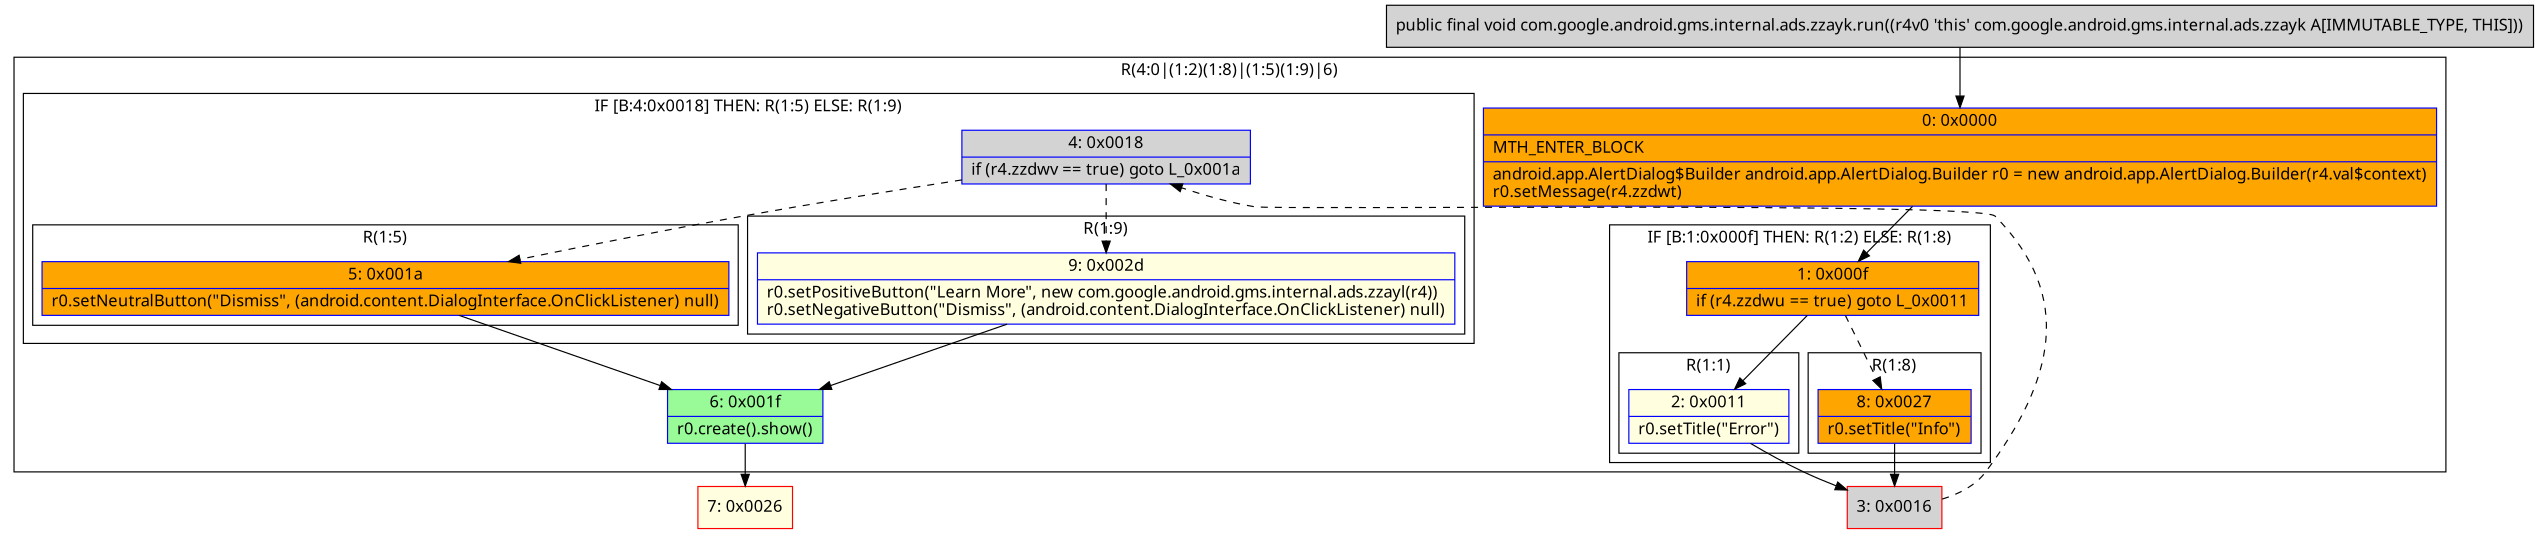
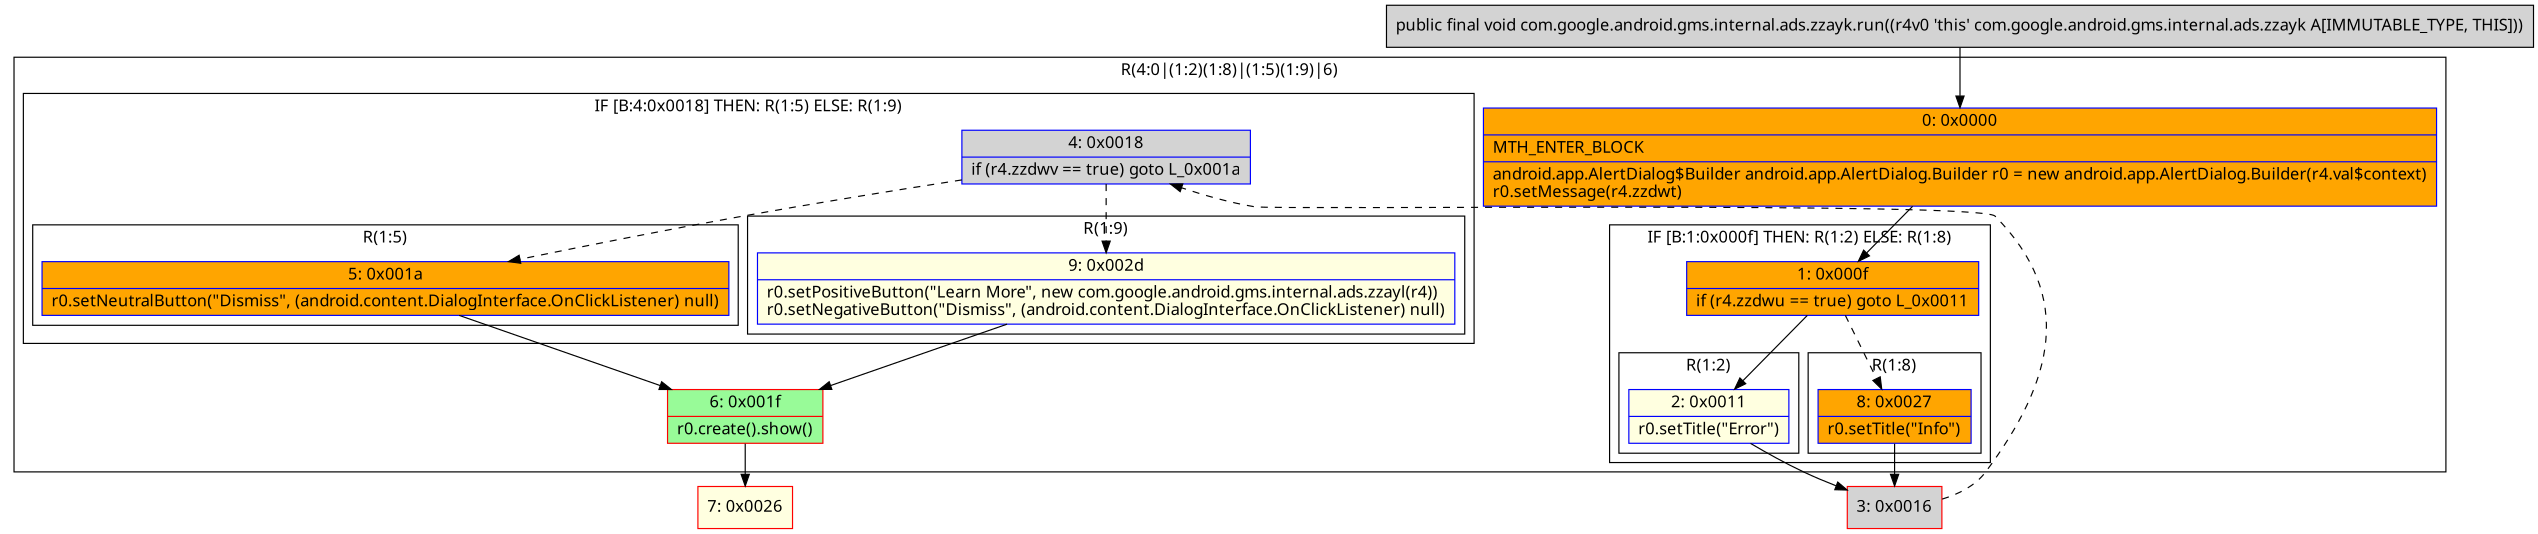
cluster "R(1:1)": label "R(1:1)" -> "R(1:2)"
node "6: 0x001f": color blue -> red
